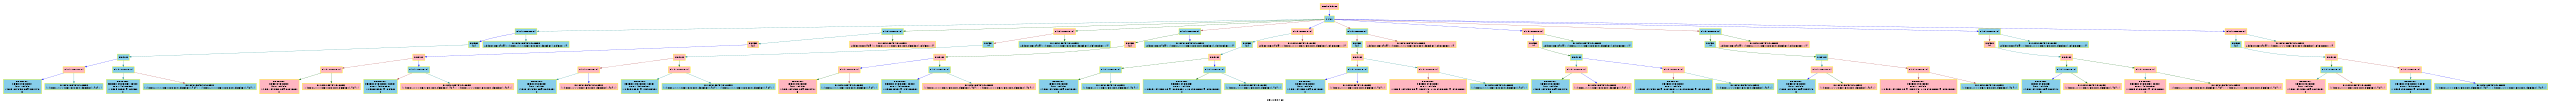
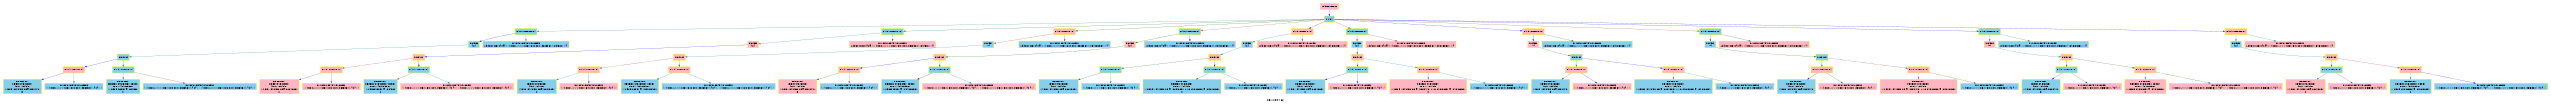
node "HashDistinct": label "HashDistinct" -> "AddConstant"
